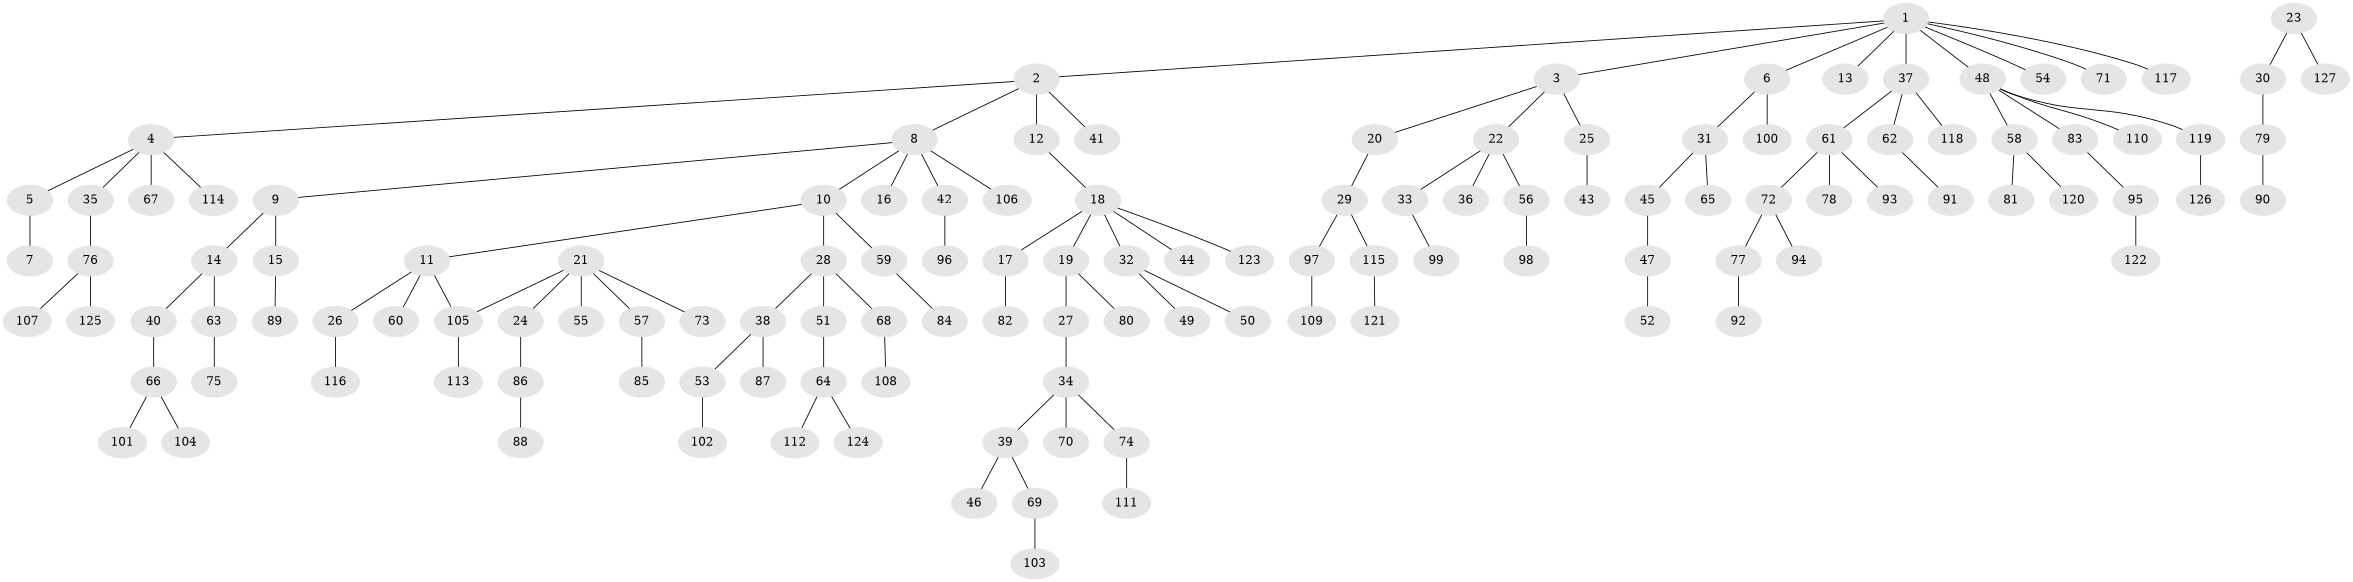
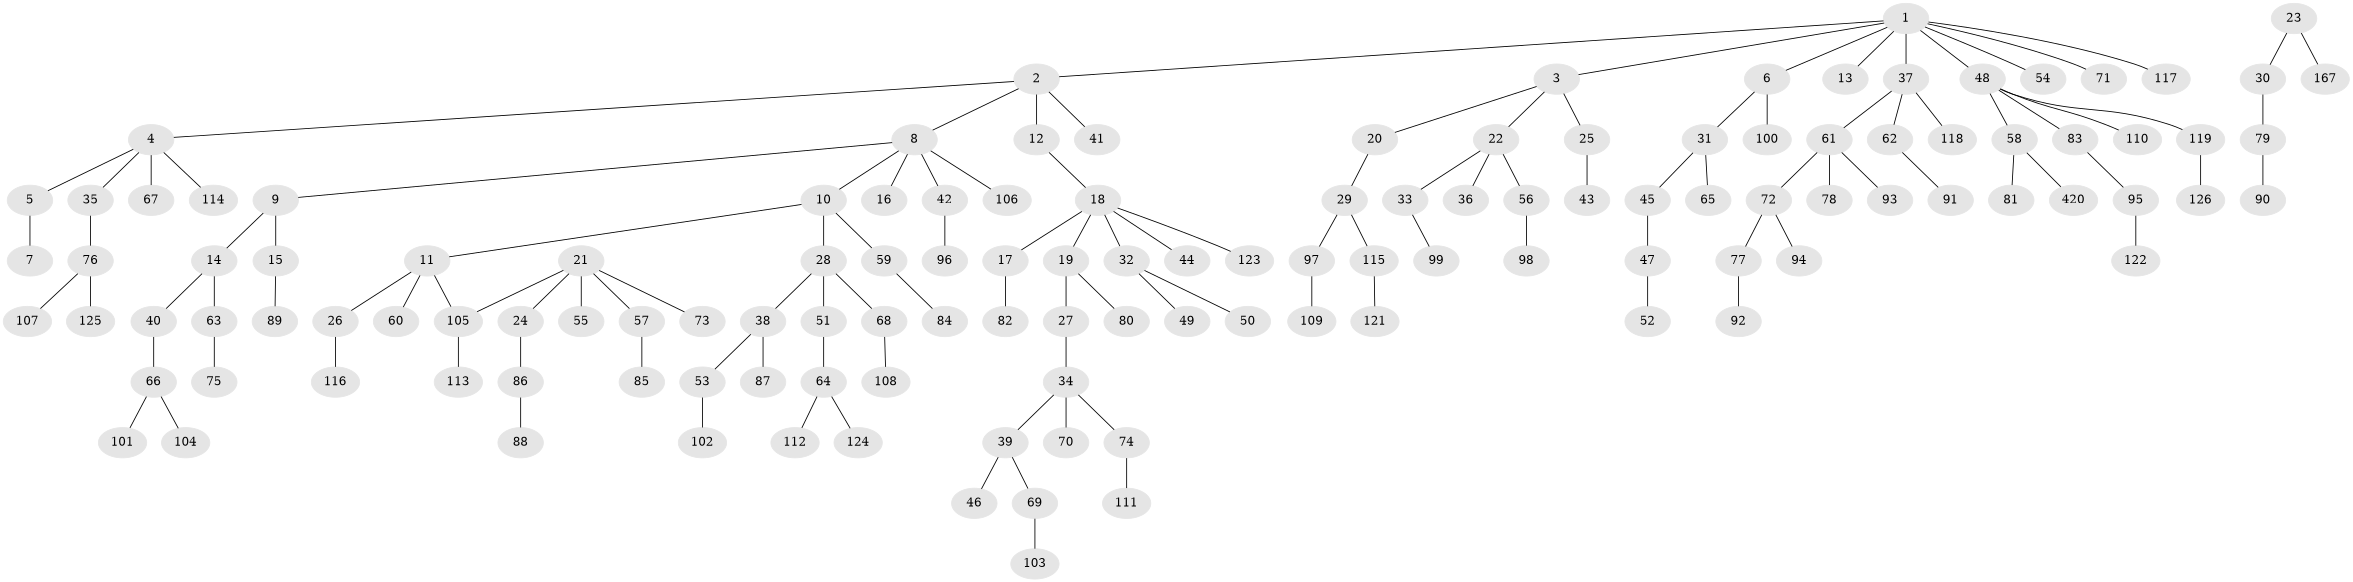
node "127": label "127" -> "167"
node "120": label "120" -> "420"
